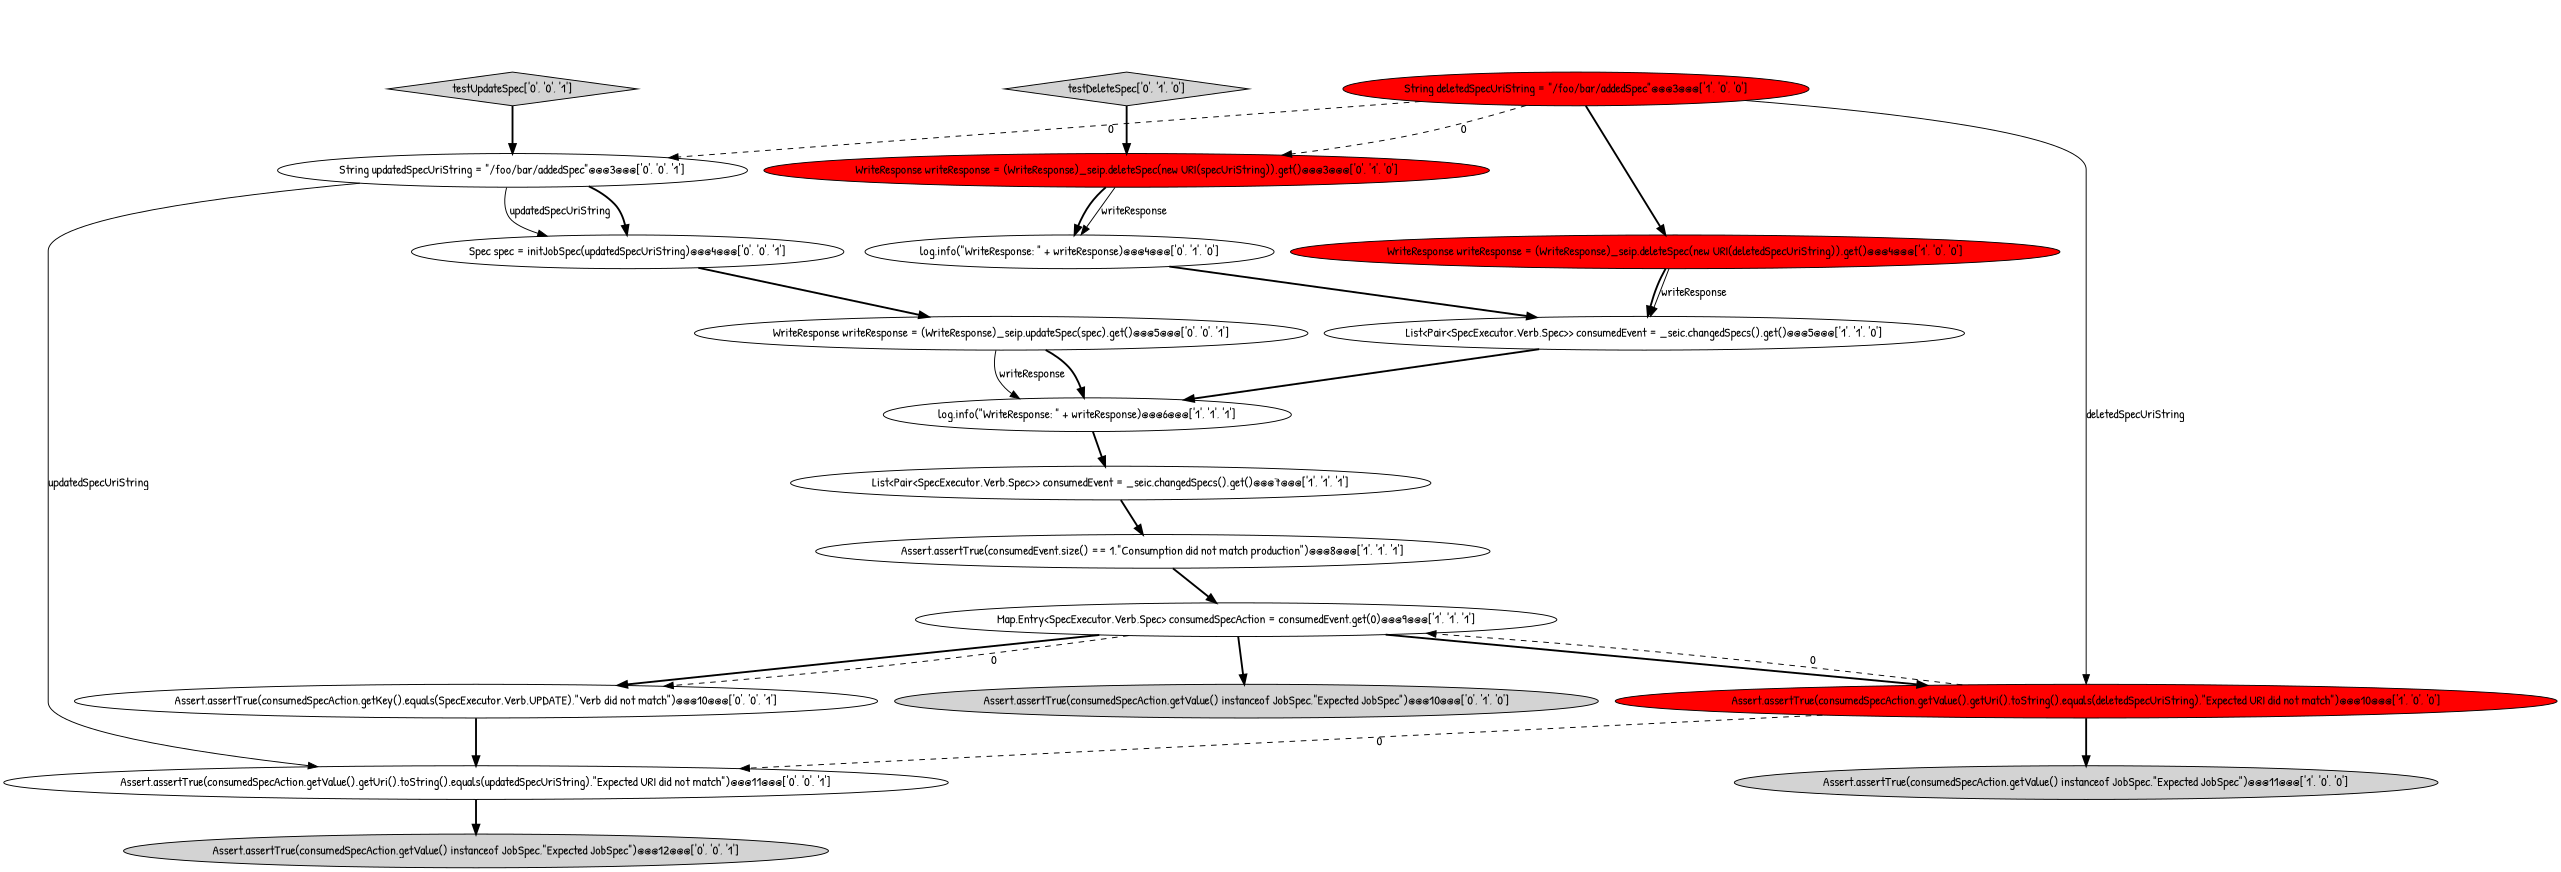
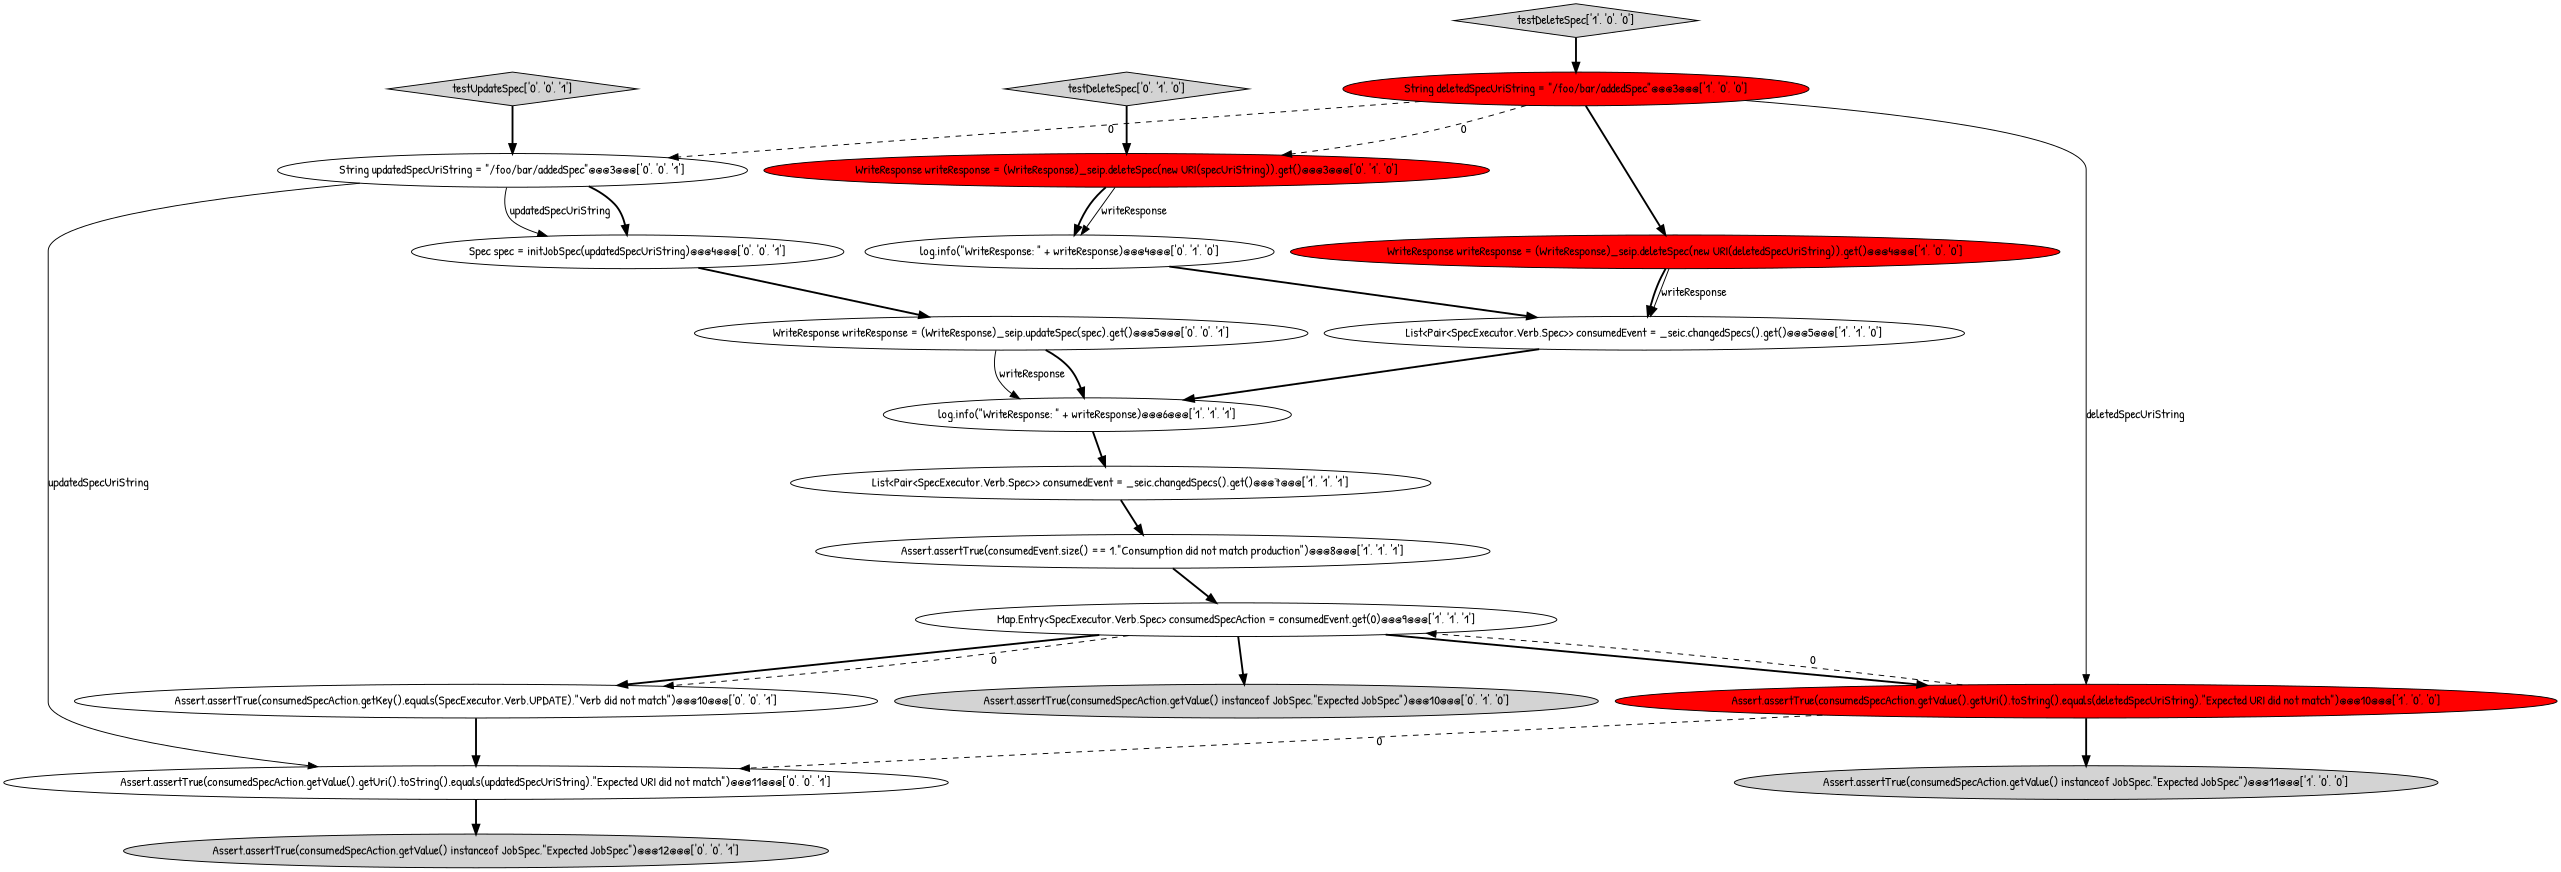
node "testDeleteSpec['1', '0', '0']": added
